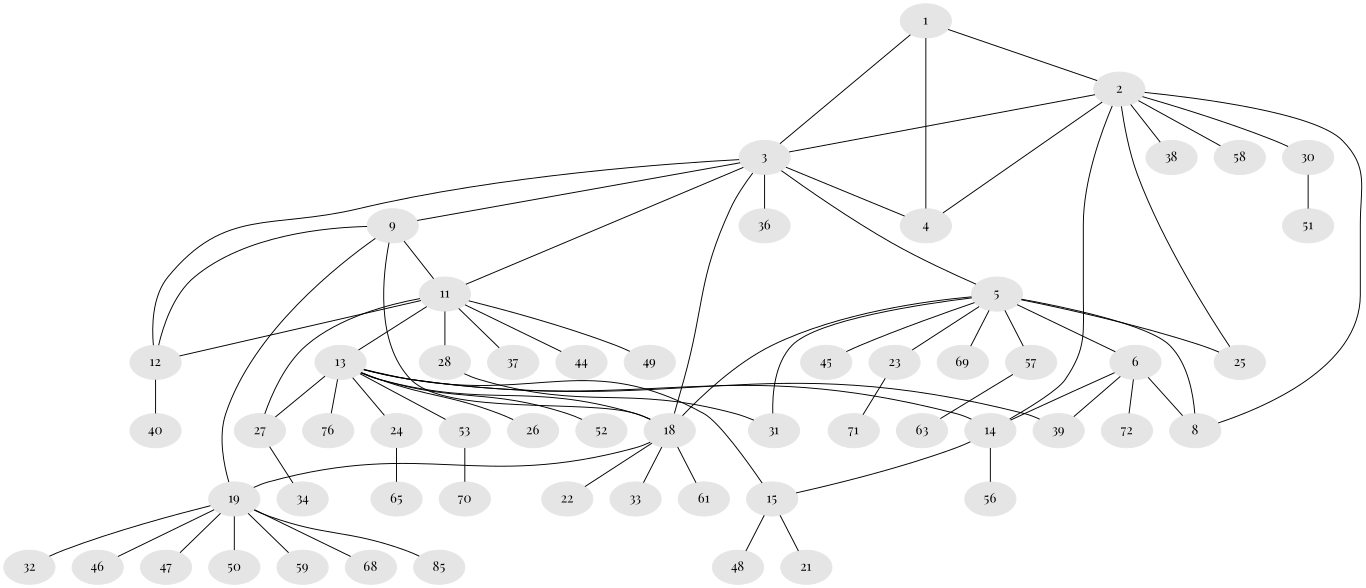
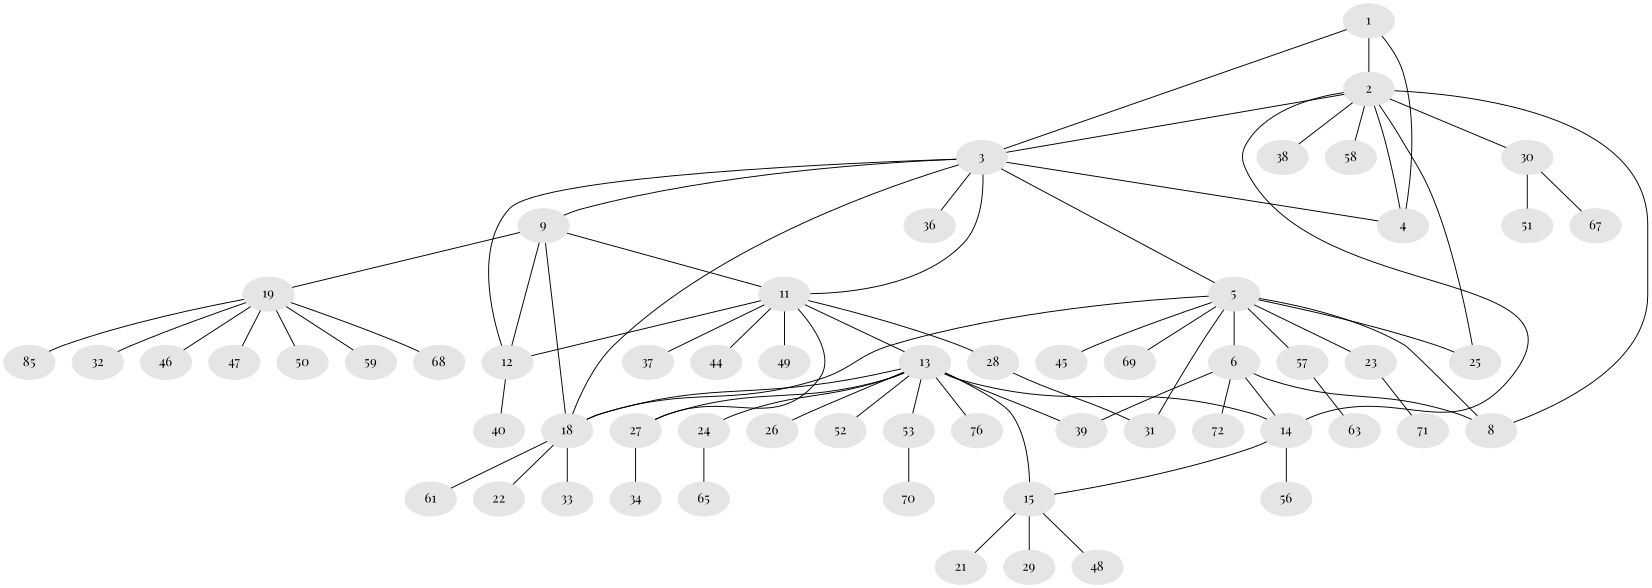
node "67": added
edge "18" -- "19": removed
node "29": added
